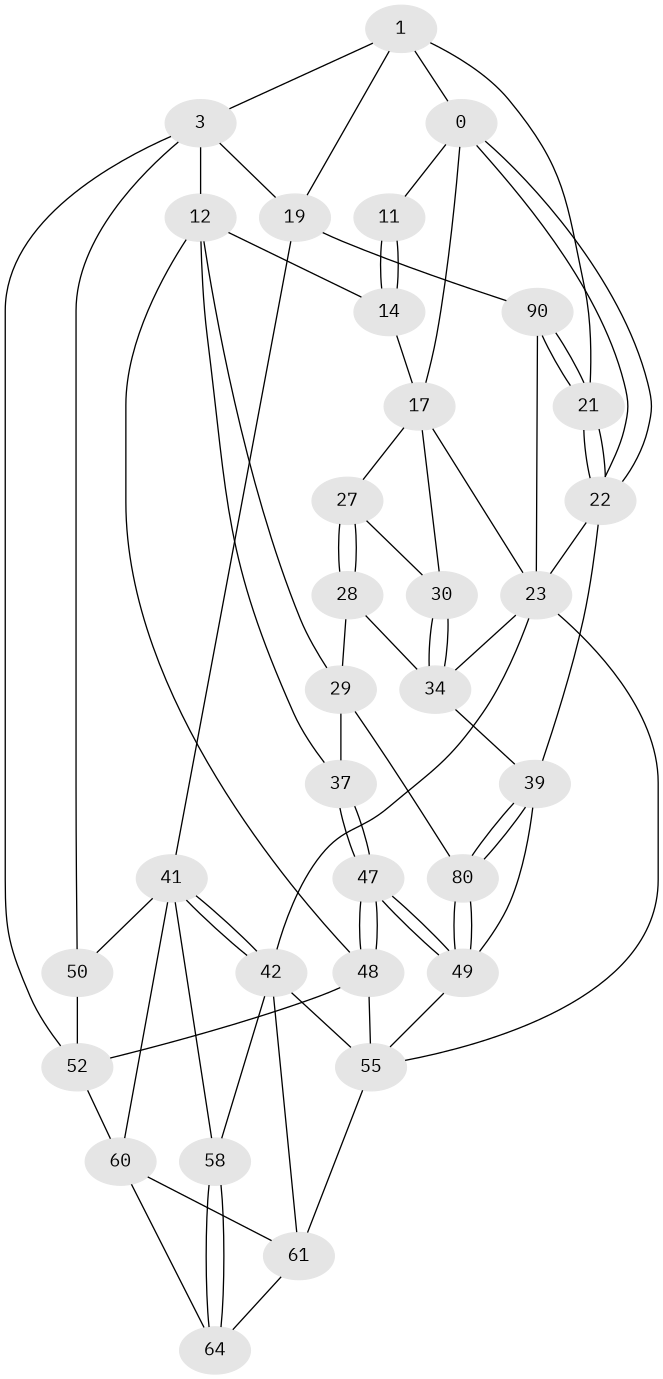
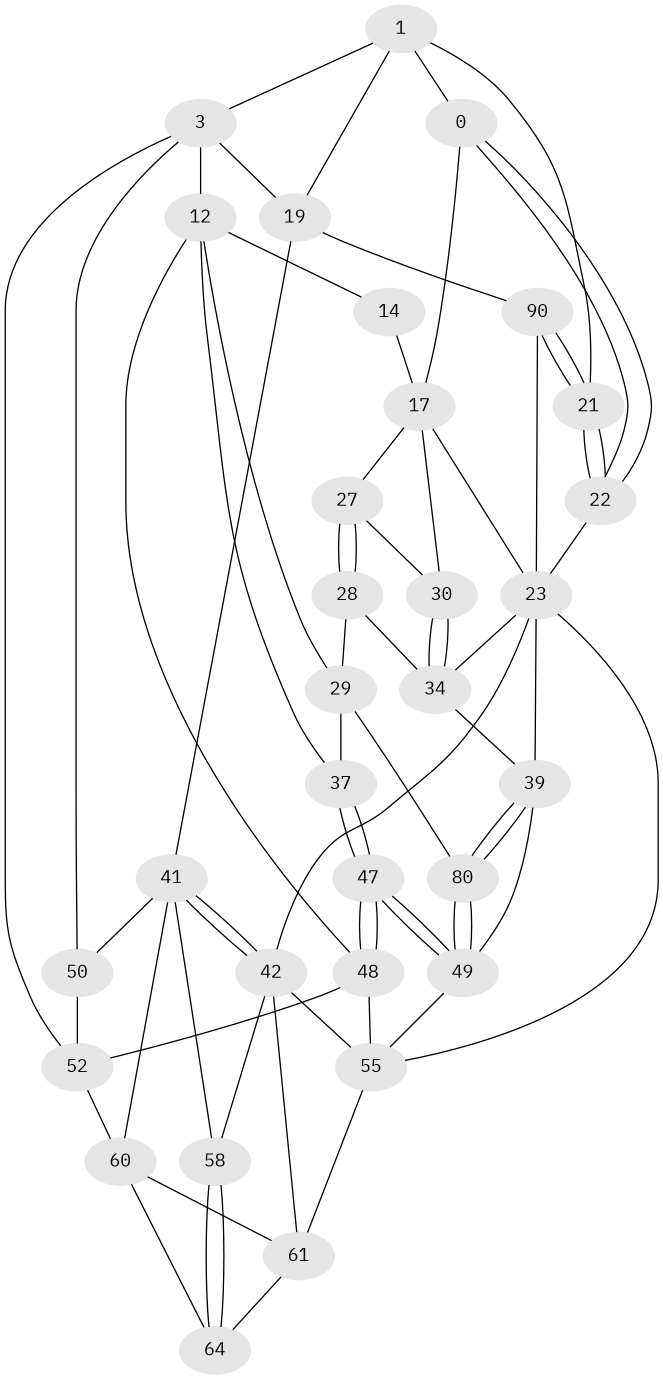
node "11": removed
edge "22" -- "39": now "23" -- "39"
